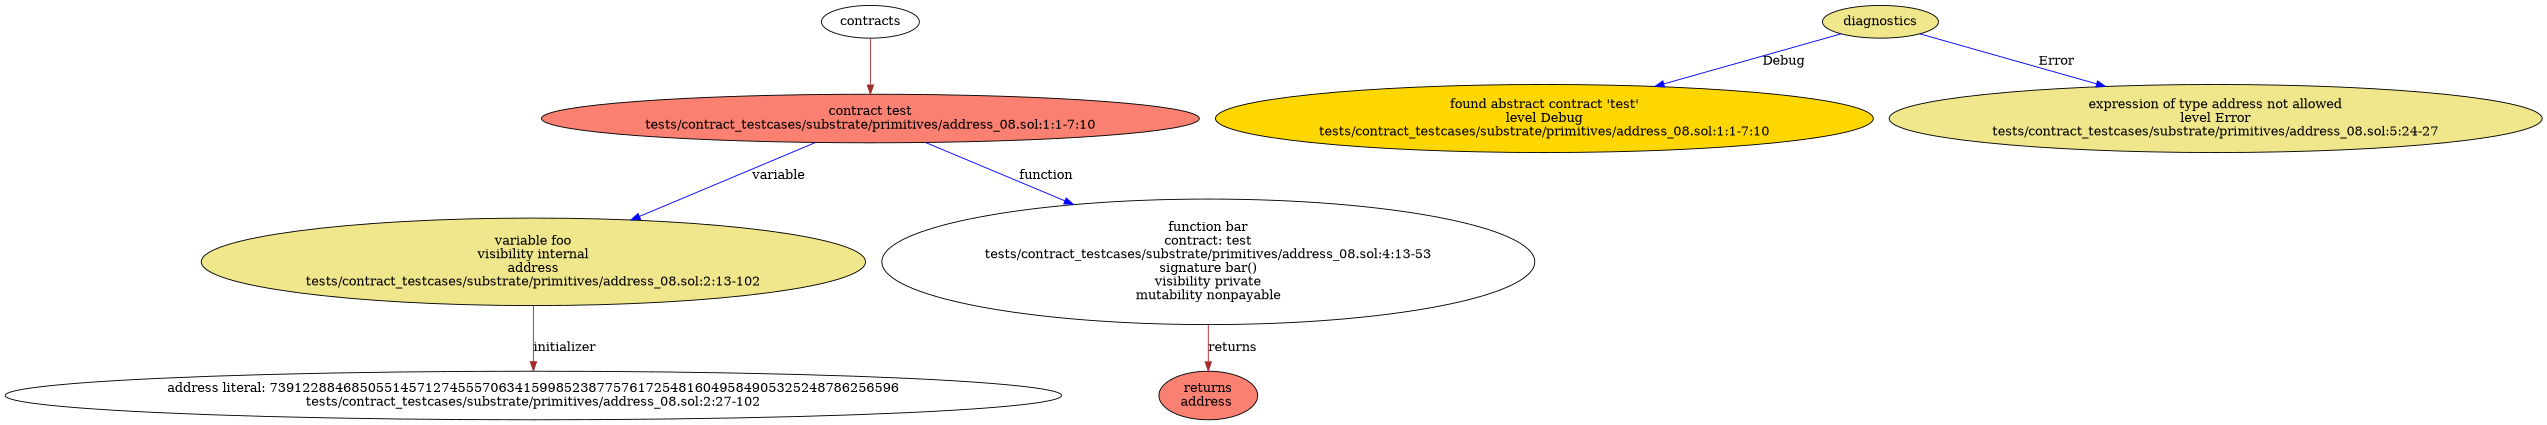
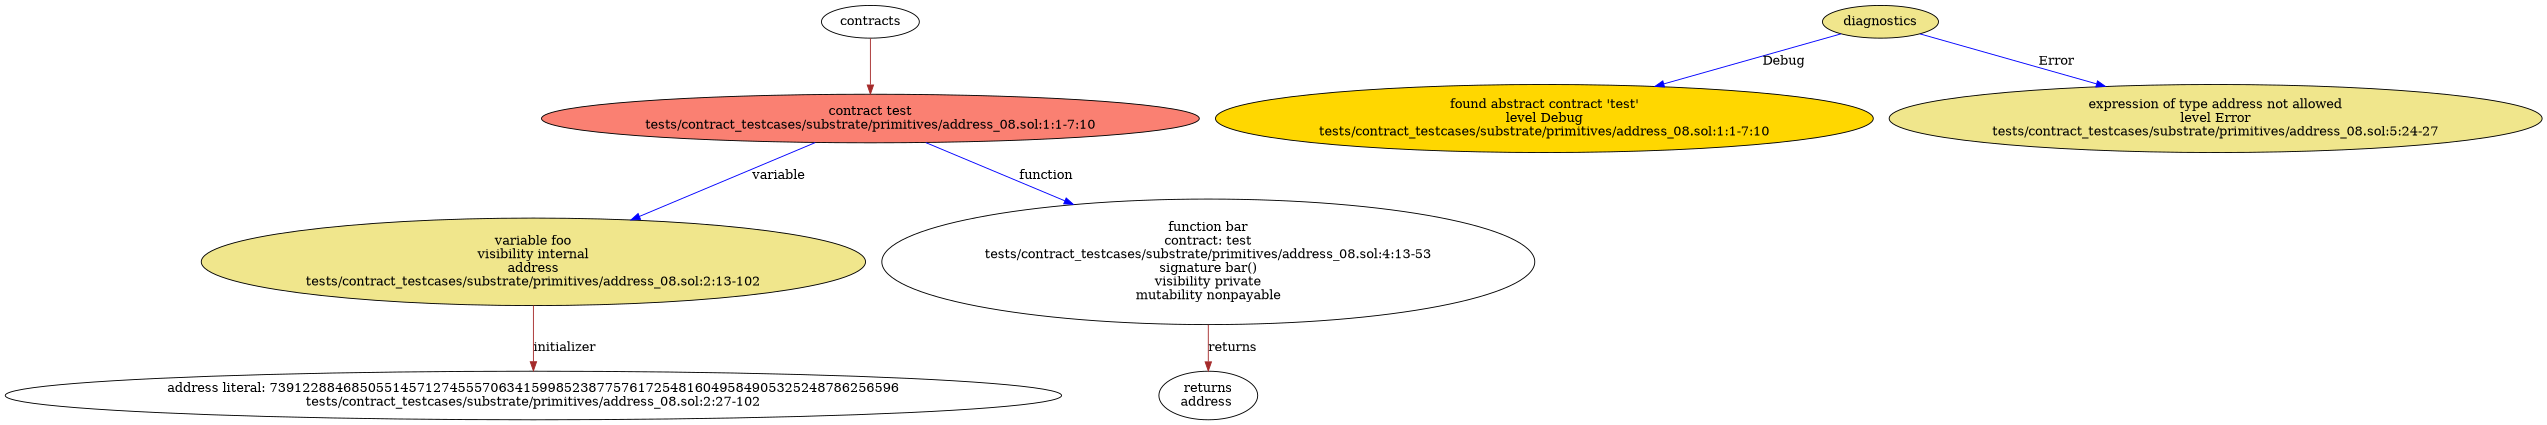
node "returns address": fillcolor salmon -> white
